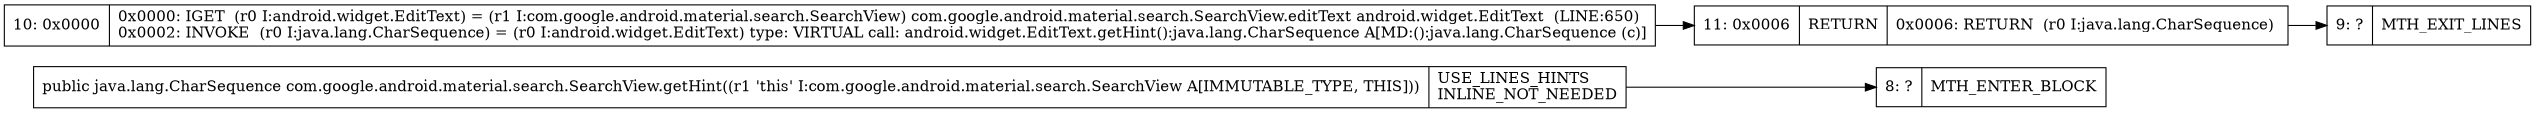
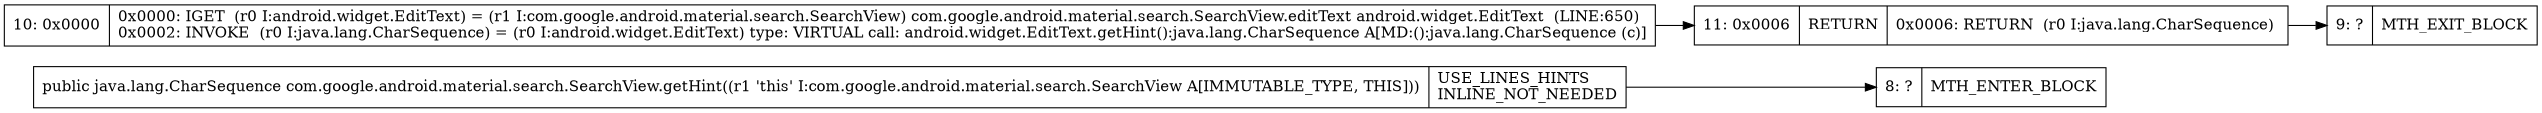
node "9: ?": text "MTH_EXIT_LINES" -> "MTH_EXIT_BLOCK"
